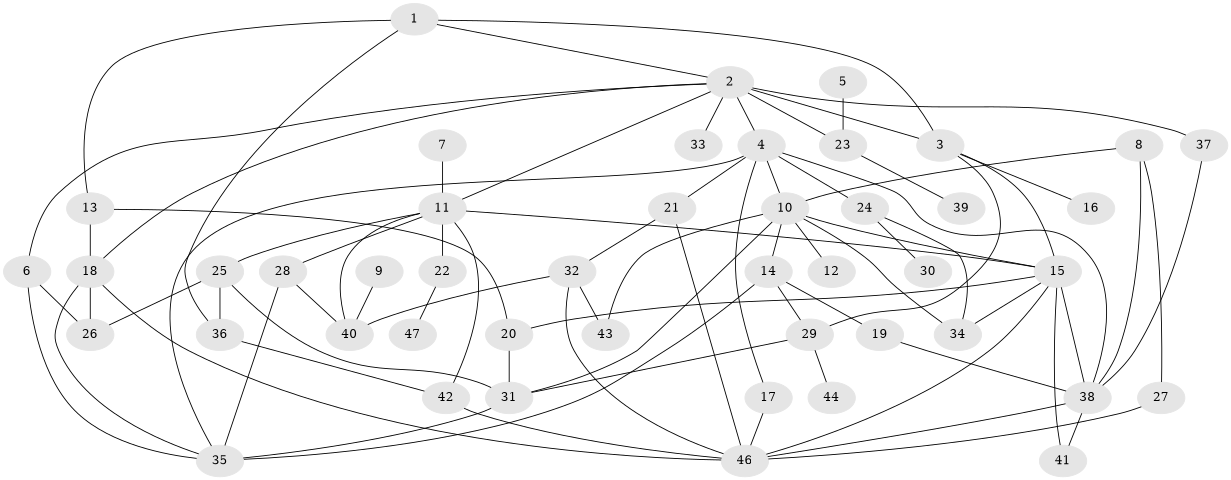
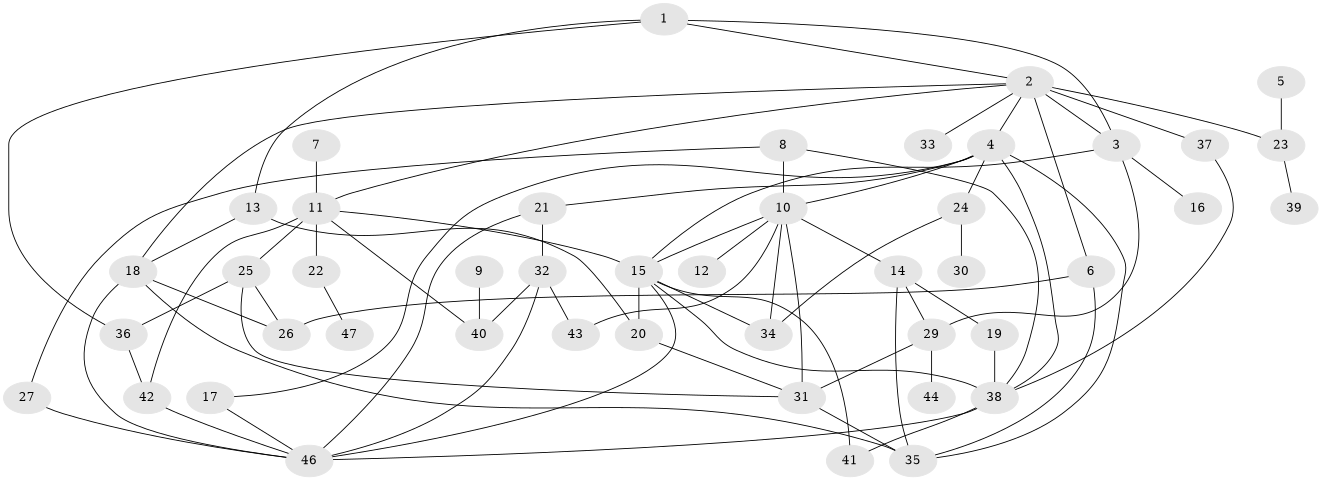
node "28": removed
